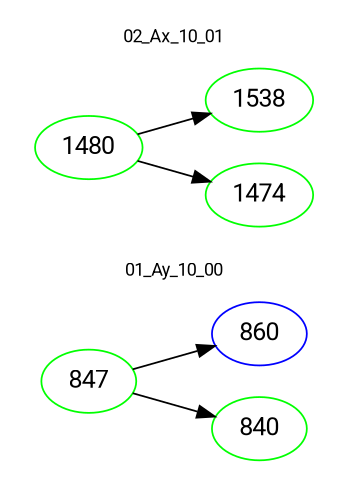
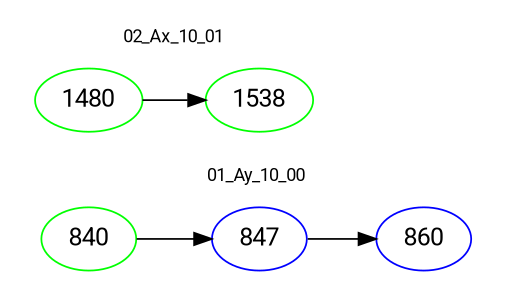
node "1474": removed
node "847": color green -> blue
edge "847" -> "840": reversed
